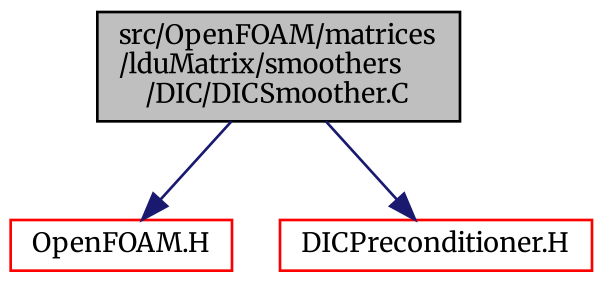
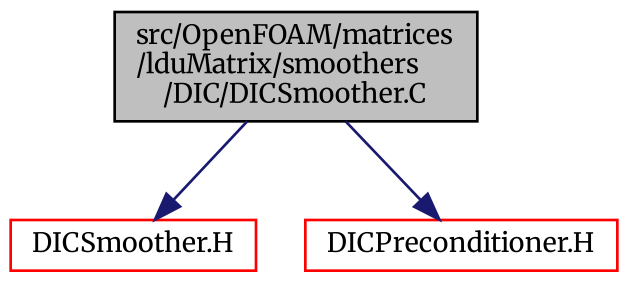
node "OpenFOAM.H": label "OpenFOAM.H" -> "DICSmoother.H"
